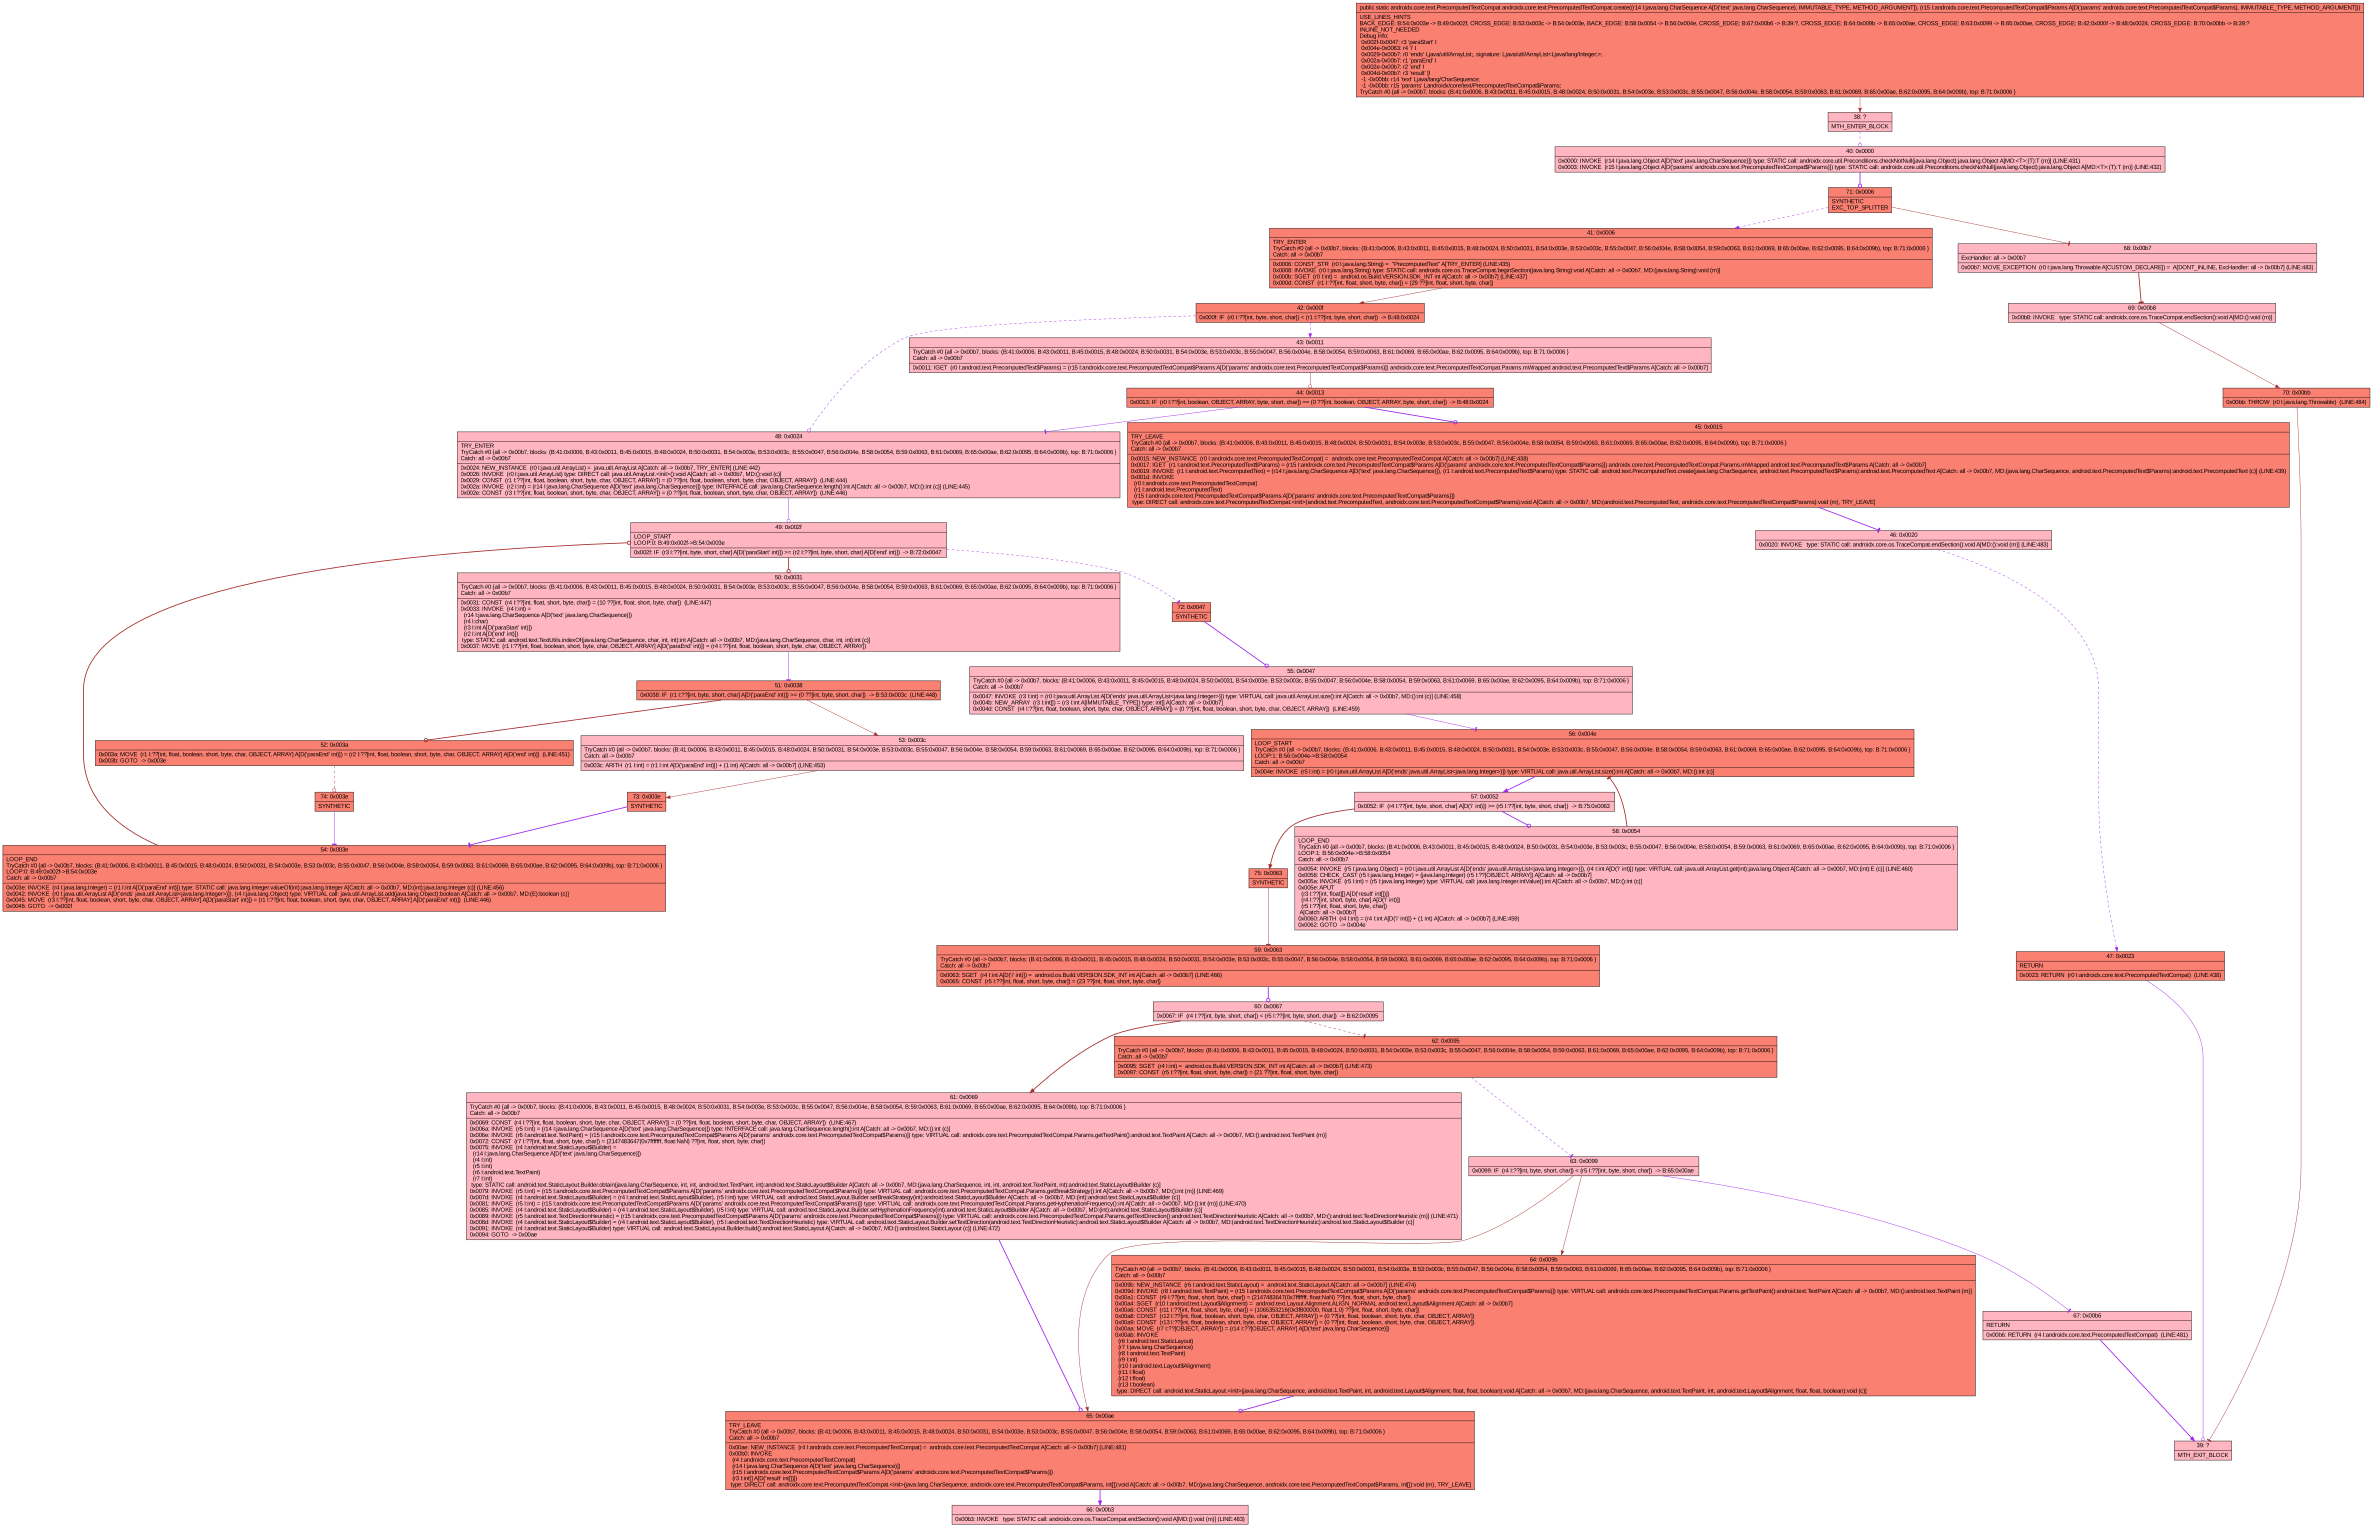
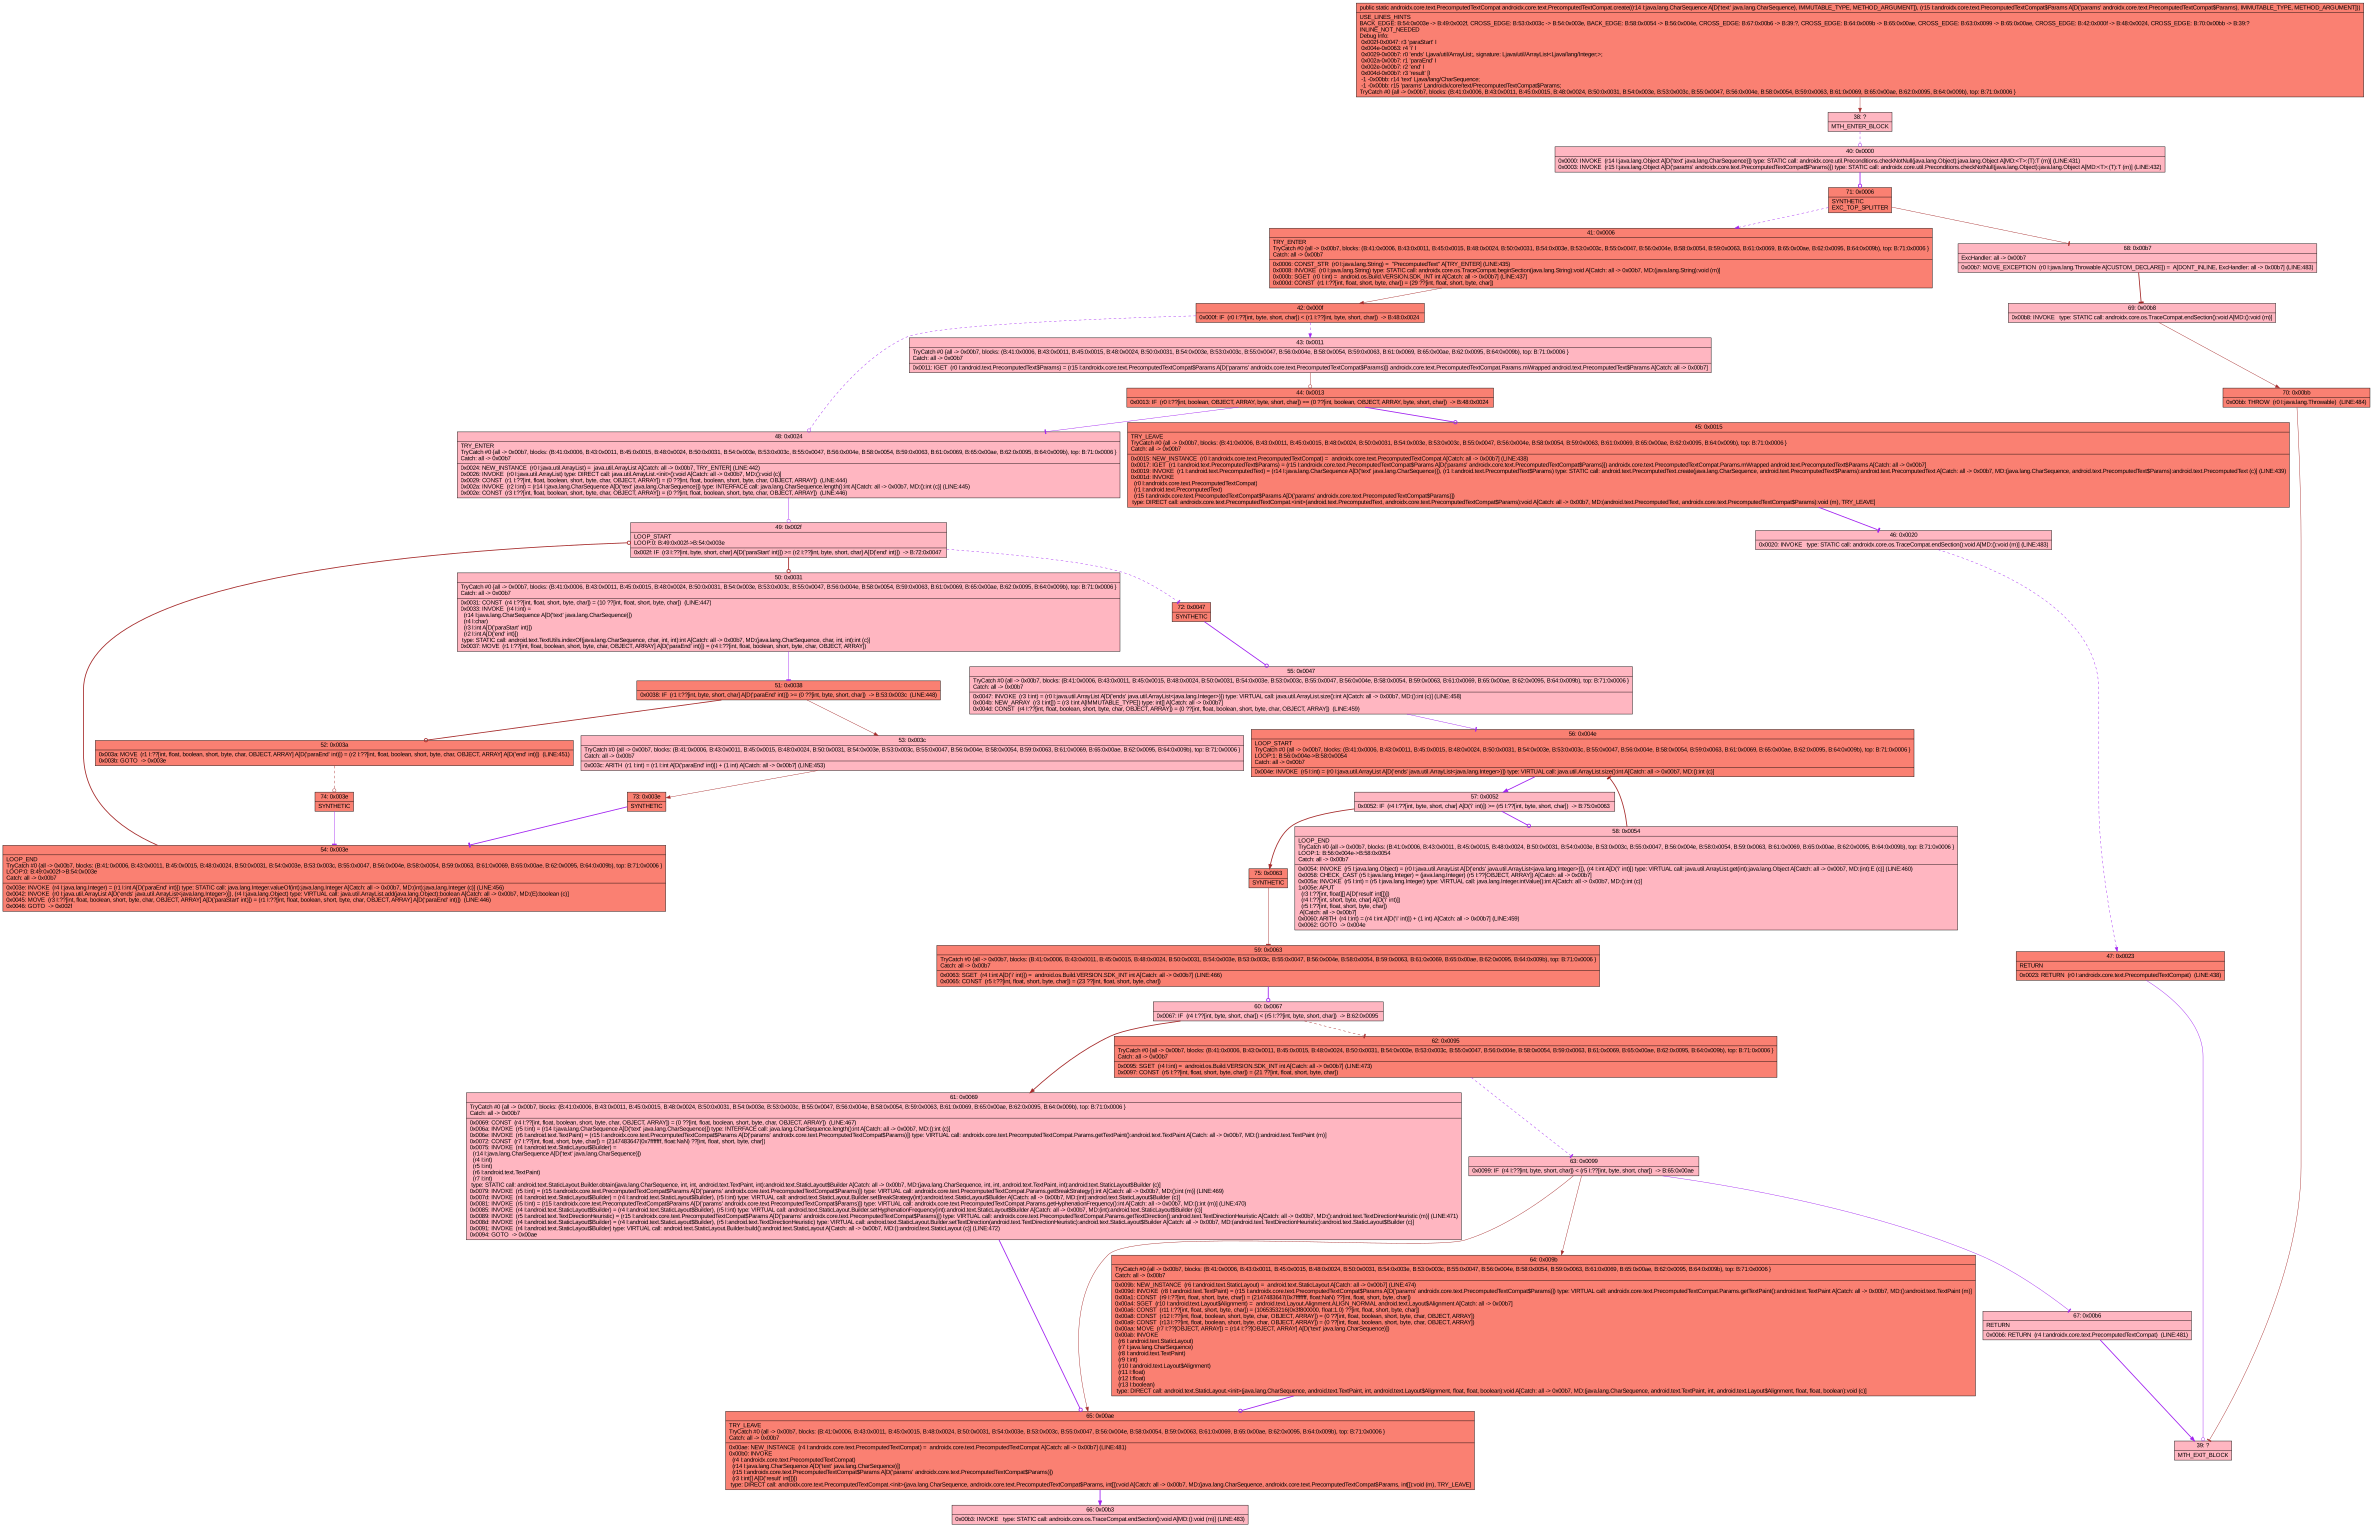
node "58: 0x0054": text "0x005e: APUT" -> "1x005e: APUT"
